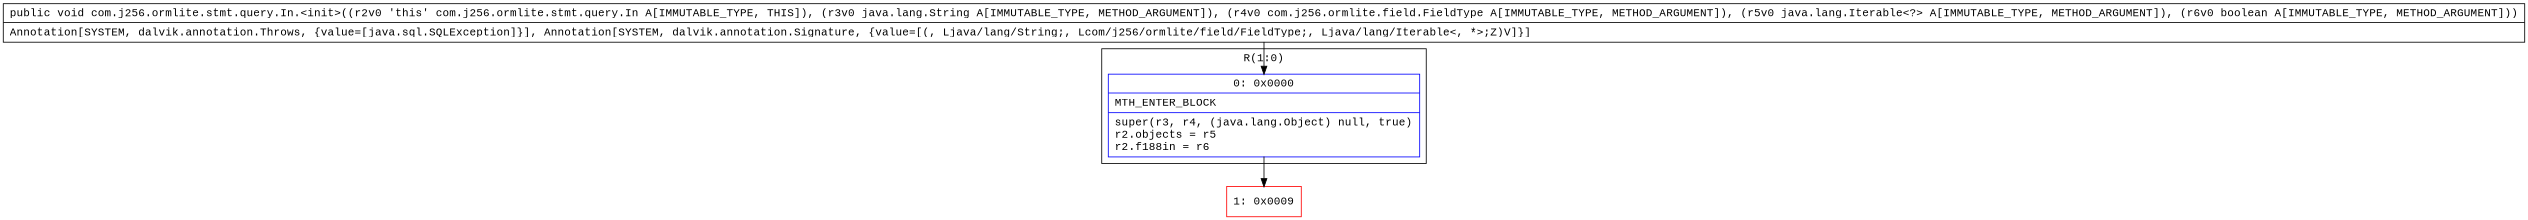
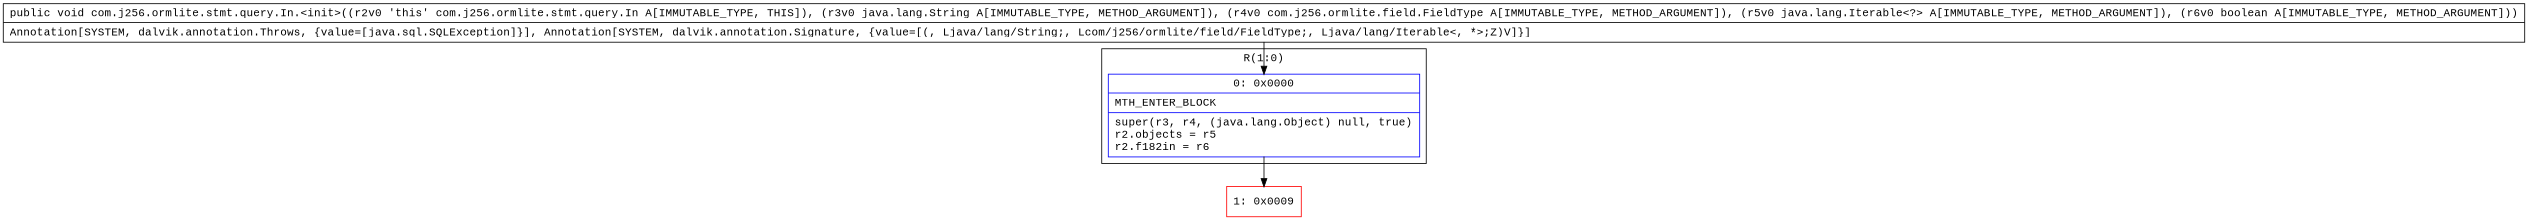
node "0: 0x0000": text "r2.f188in = r6" -> "r2.f182in = r6"
